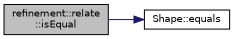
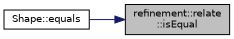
edge "refinement::relate ::isEqual" -> "Shape::equals": reversed
